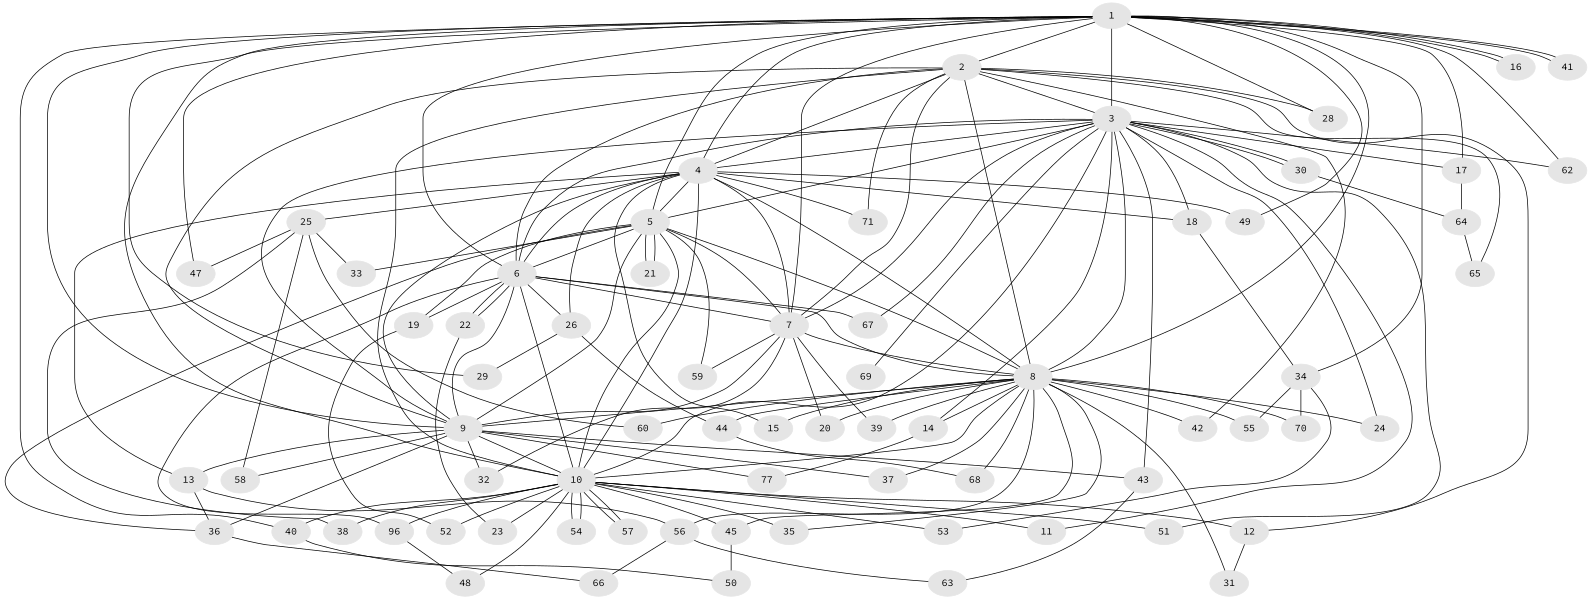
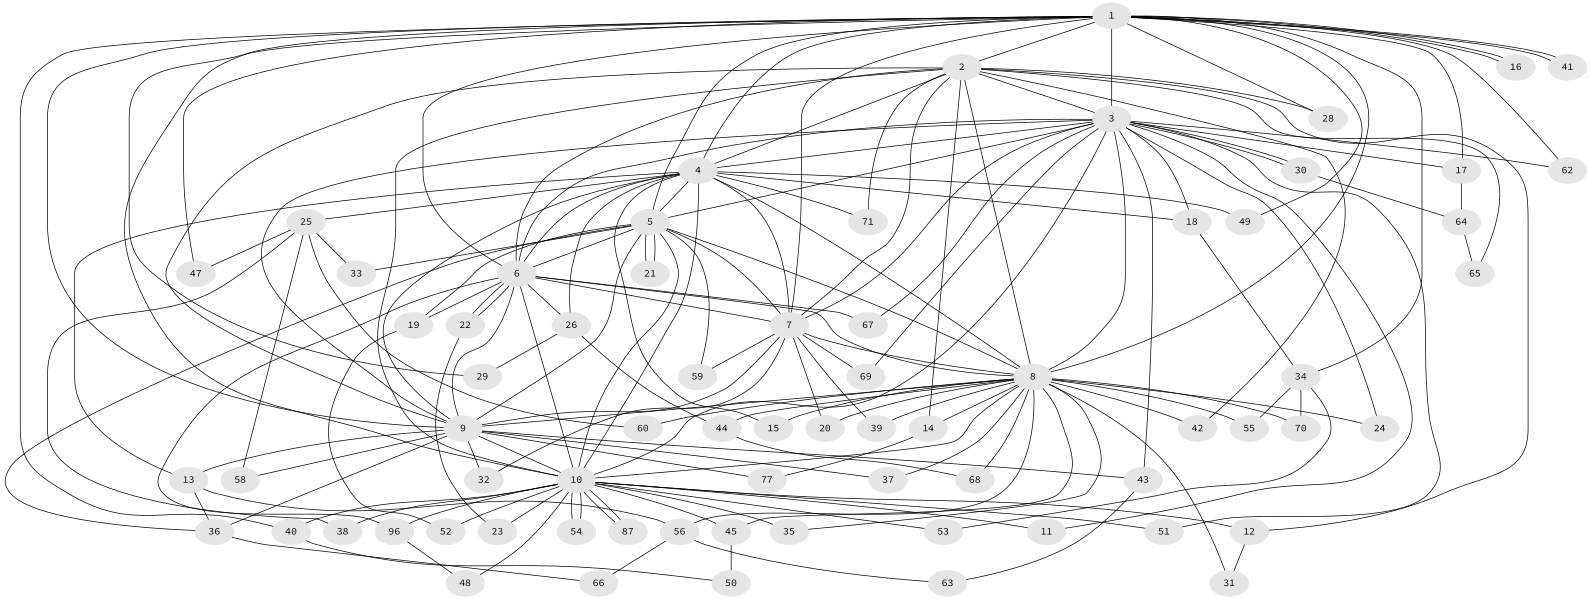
edge "3" -- "14": now "2" -- "14"
edge "7" -- "69": added
node "57": label "57" -> "87"
